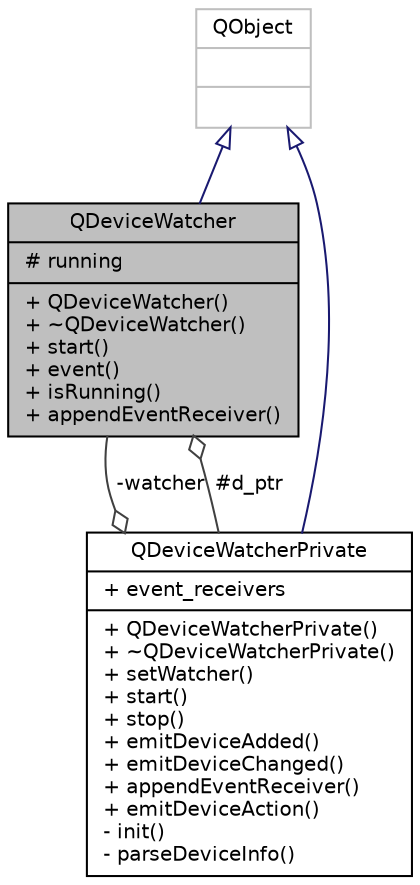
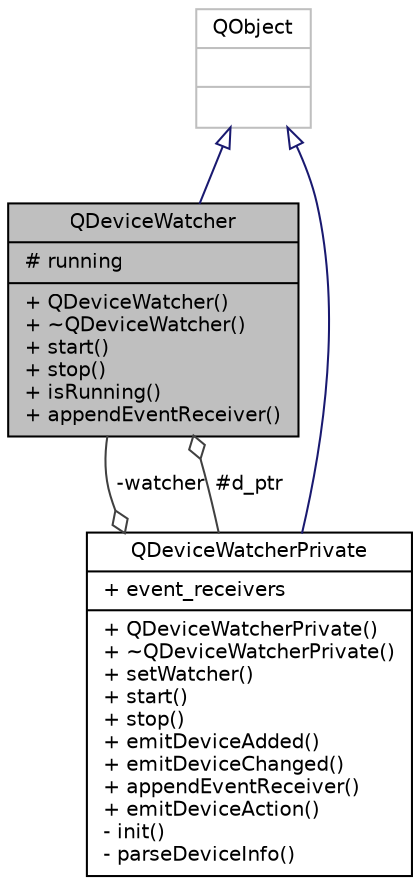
node "QDeviceWatcher": text "+ event()" -> "+ stop()"
